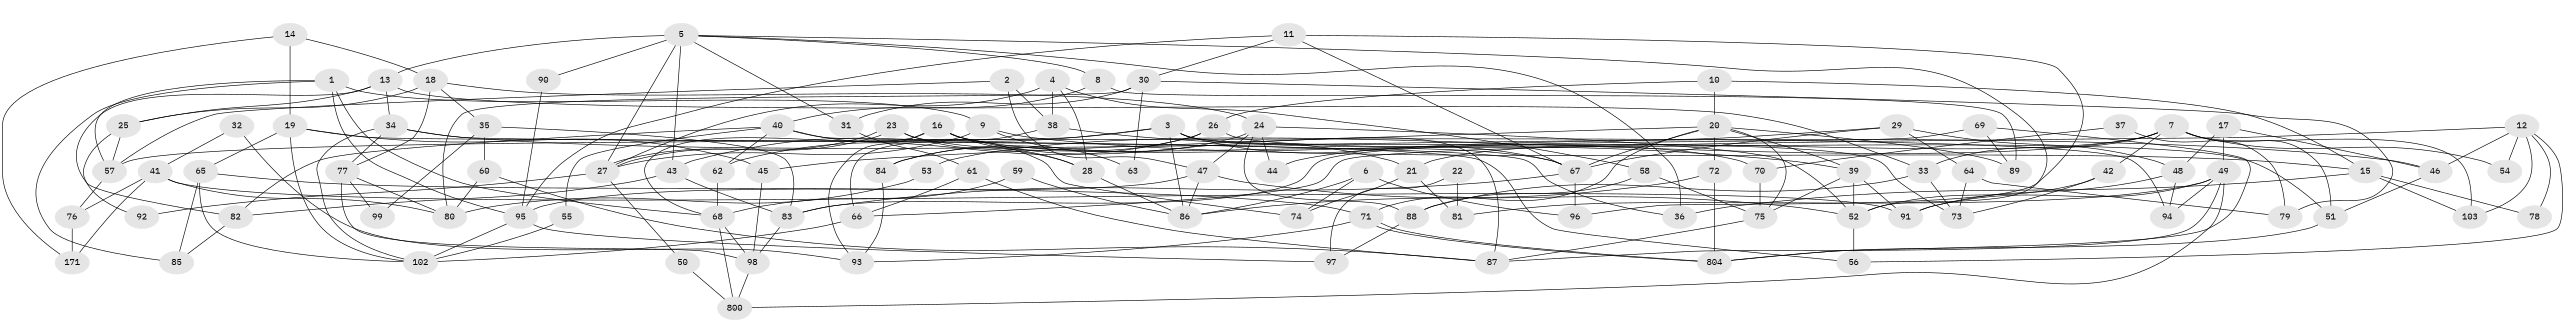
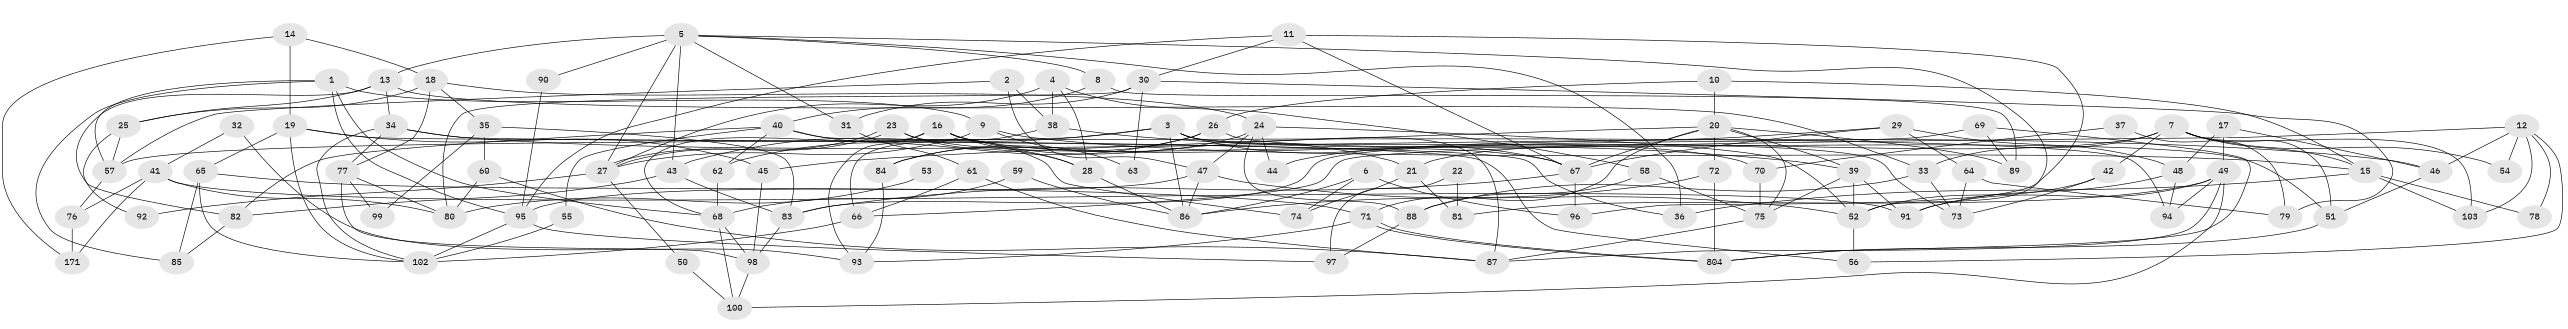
edge "7" -- "53": now "7" -- "15"
node "800": label "800" -> "100"
